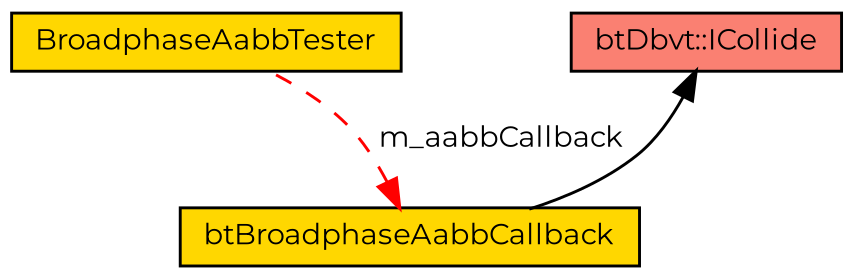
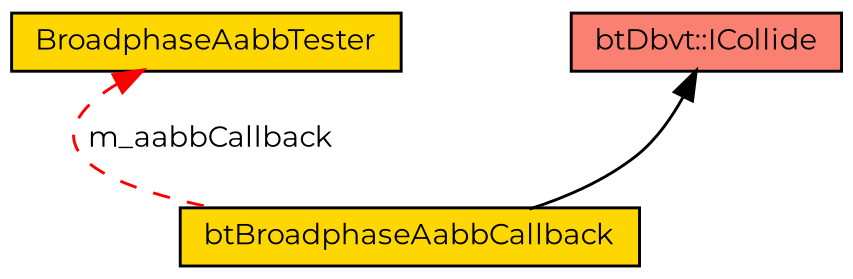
edge "BroadphaseAabbTester" -> "btBroadphaseAabbCallback": reversed
